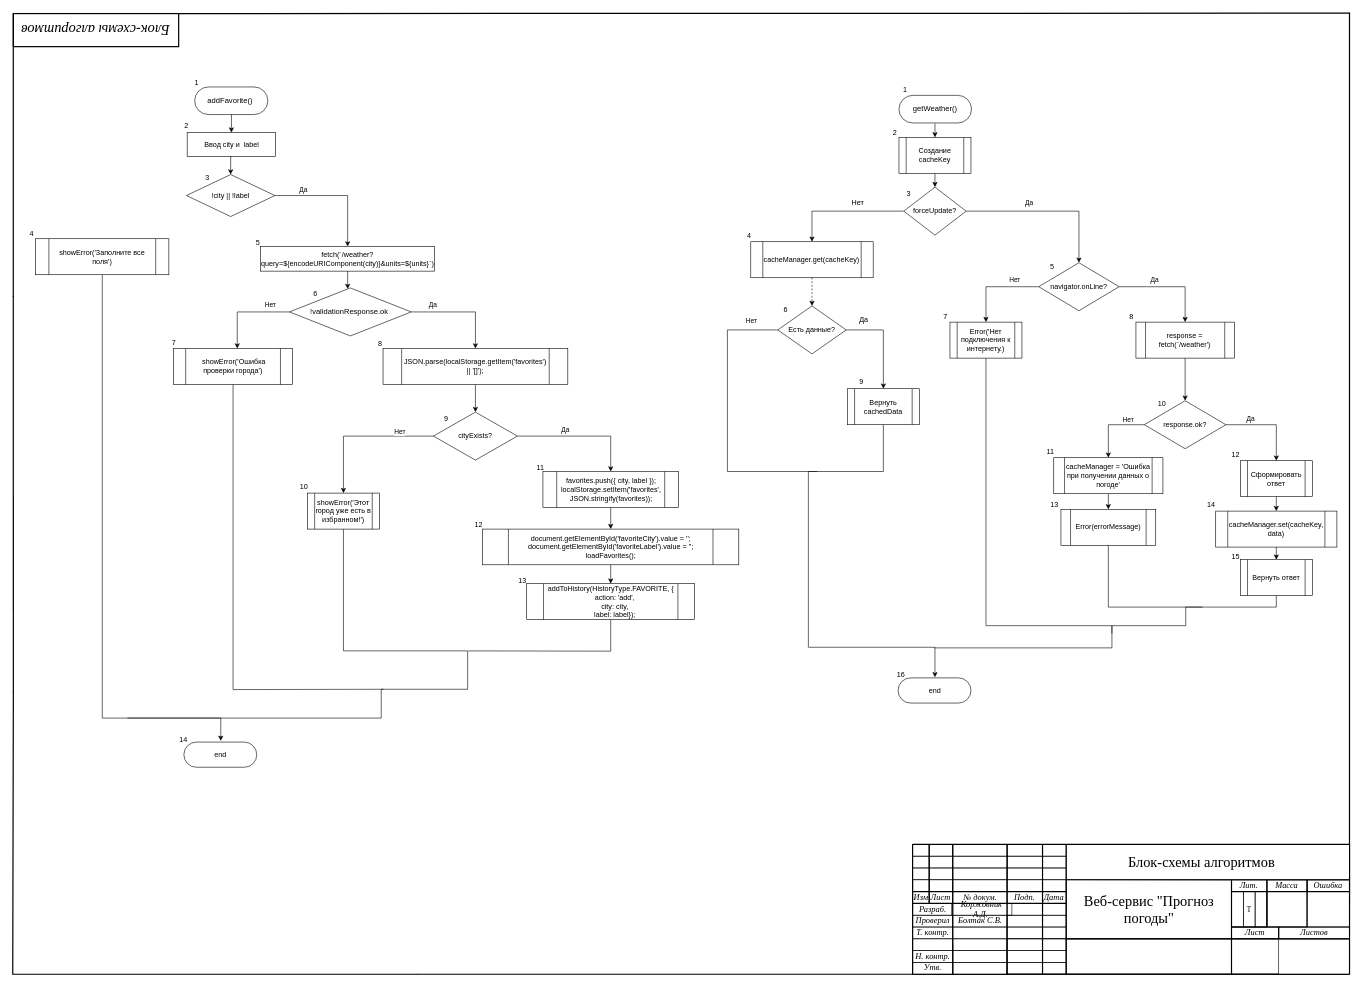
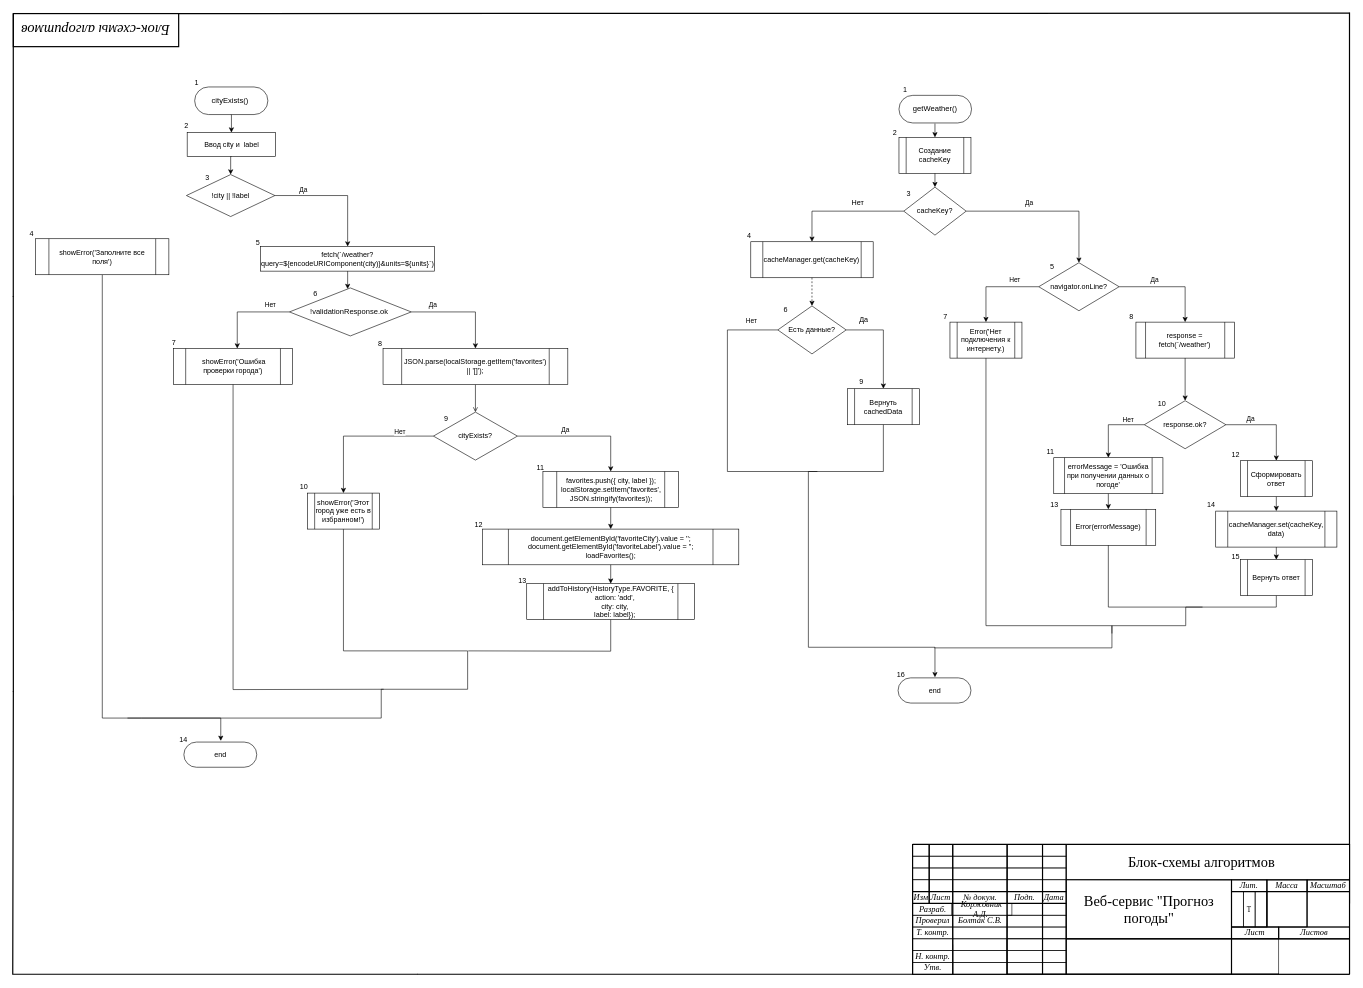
node "addFavorite()": label "addFavorite()" -> "cityExists()"
node "forceUpdate?": label "forceUpdate?" -> "cacheKey?"
edge "JSON.parse(localStorage.getItem('favorites') || '[]');" -> "cityExists?": arrowhead classic -> open
node "cacheManager = 'Ошибка при получении данных о погоде'": label "cacheManager = 'Ошибка при получении данных о погоде'" -> "errorMessage = 'Ошибка при получении данных о погоде'"
node "Ошибка": label "Ошибка" -> "Масштаб"
